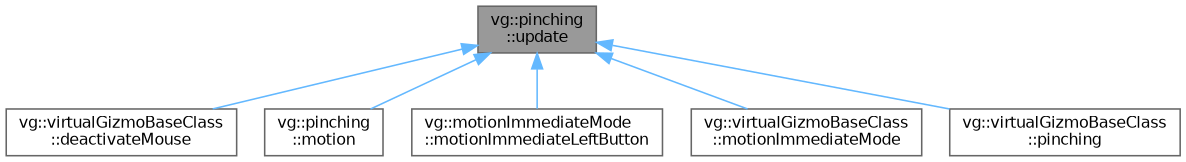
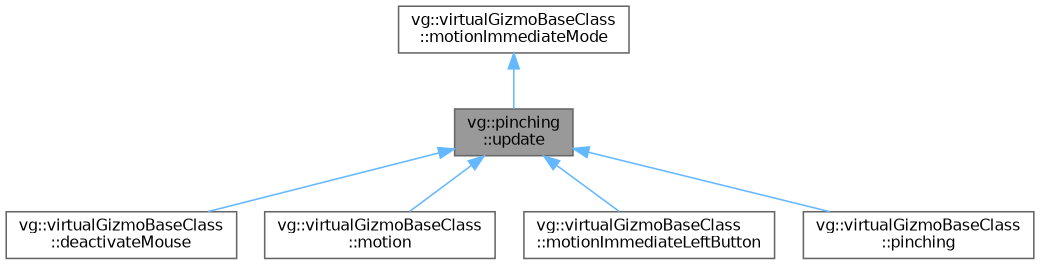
edge "vg::virtualGizmoBaseClass ::motionImmediateMode" -> "vg::pinching ::update": reversed
node "vg::pinching ::motion": label "vg::pinching ::motion" -> "vg::virtualGizmoBaseClass ::motion"
node "vg::motionImmediateMode ::motionImmediateLeftButton": label "vg::motionImmediateMode ::motionImmediateLeftButton" -> "vg::virtualGizmoBaseClass ::motionImmediateLeftButton"
